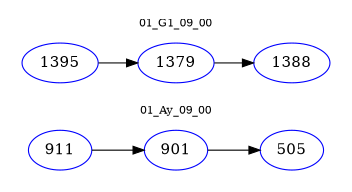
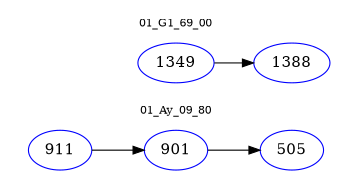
cluster "01_G1_09_00": label "01_G1_09_00" -> "01_G1_69_00"
node "1395": removed
node "1379": label "1379" -> "1349"
cluster "01_Ay_09_00": label "01_Ay_09_00" -> "01_Ay_09_80"
